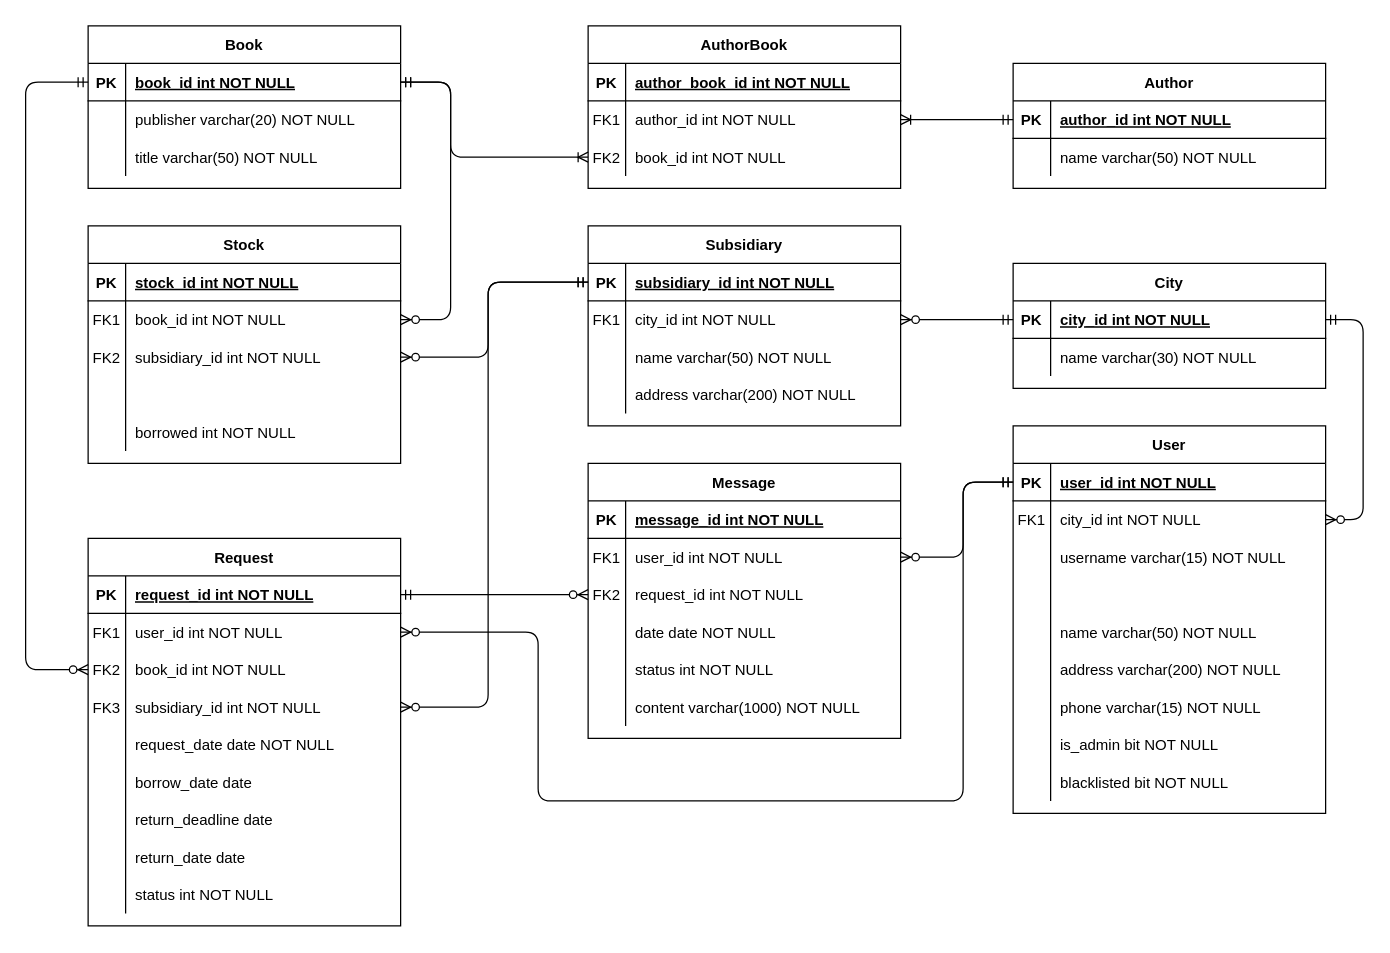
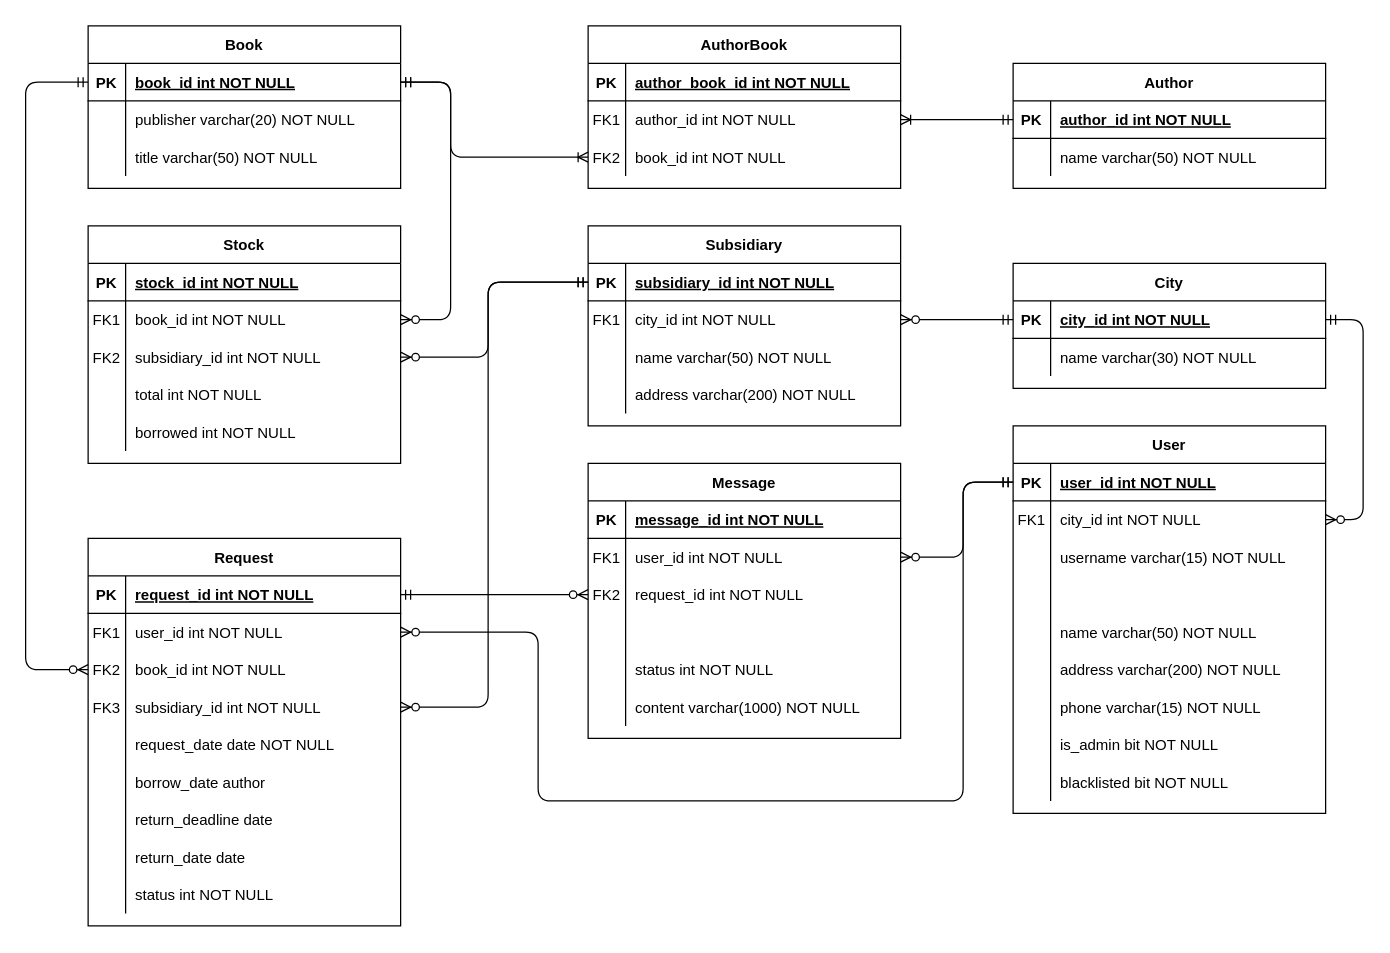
node "total int NOT NULL": added
node "date date NOT NULL": removed
node "borrow_date date": label "borrow_date date" -> "borrow_date author"
